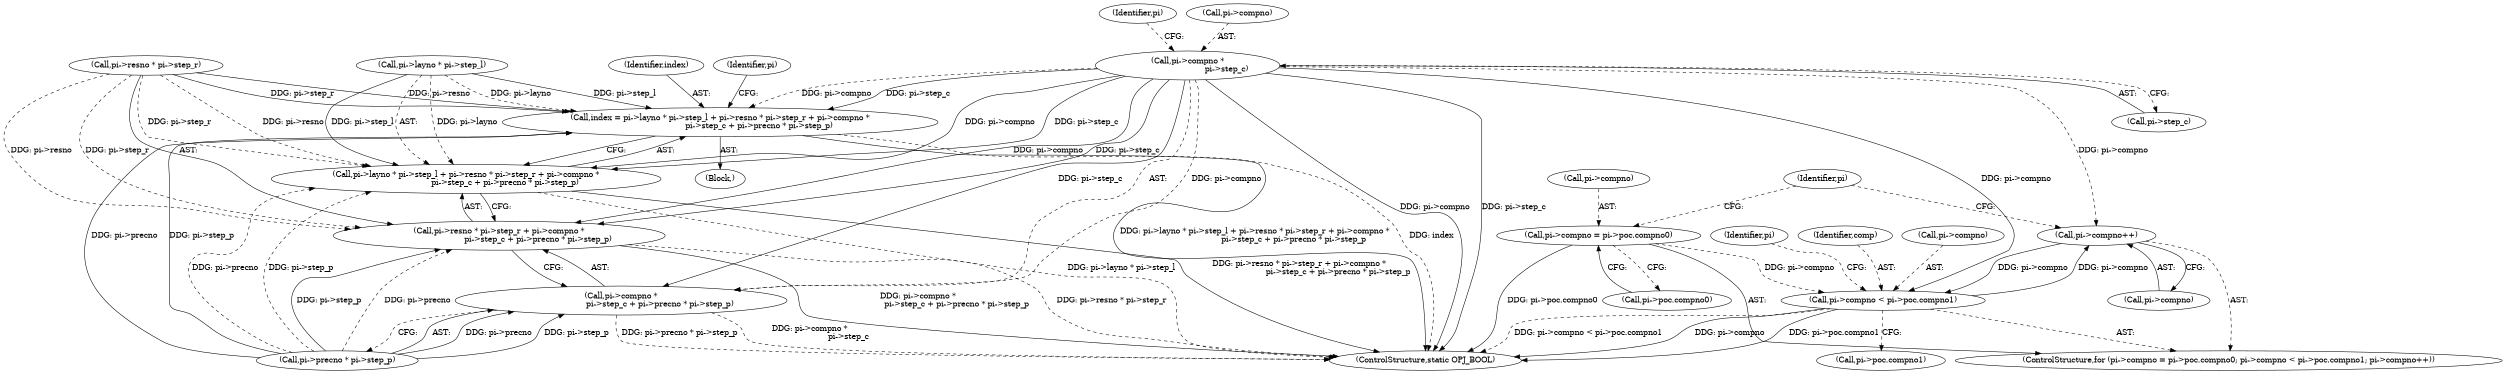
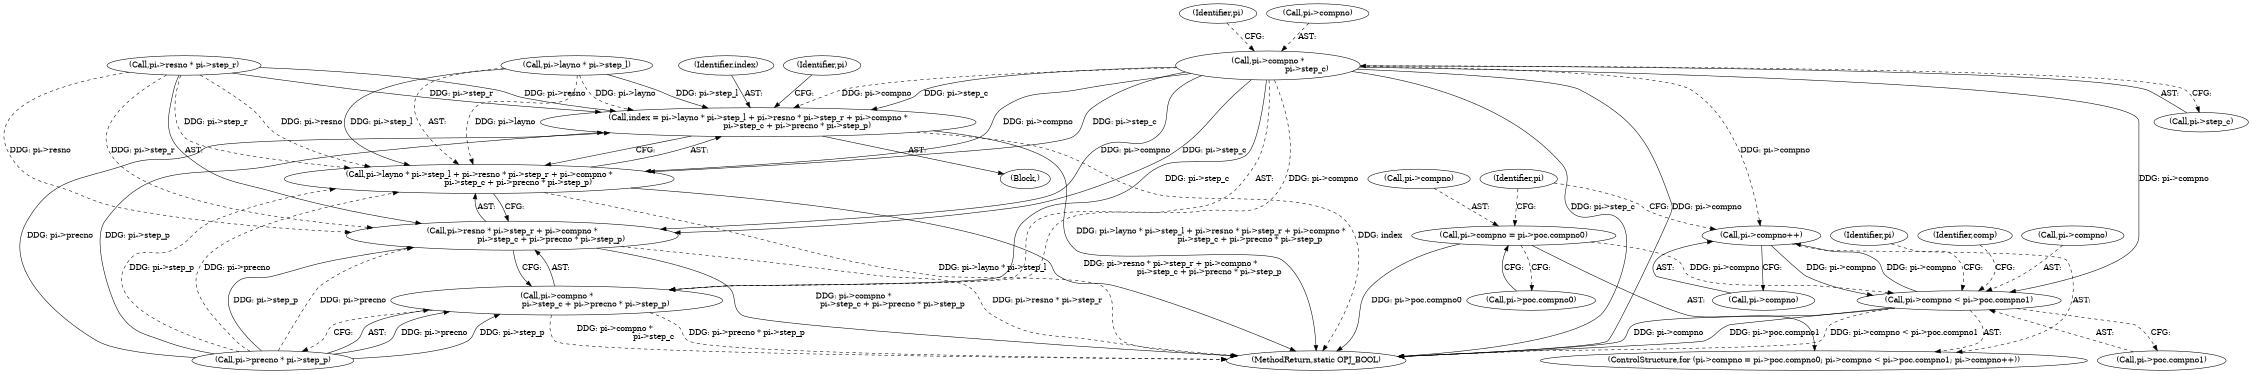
edge "(Identifier,comp)" -> "(Call,pi->compno < pi->poc.compno1)": label "AST: " -> "CFG: "
edge "(Call,pi->poc.compno1)" -> "(Call,pi->compno < pi->poc.compno1)": added, label "AST:"
node "(ControlStructure,static OPJ_BOOL)": label "(ControlStructure,static OPJ_BOOL)" -> "(MethodReturn,static OPJ_BOOL)"
